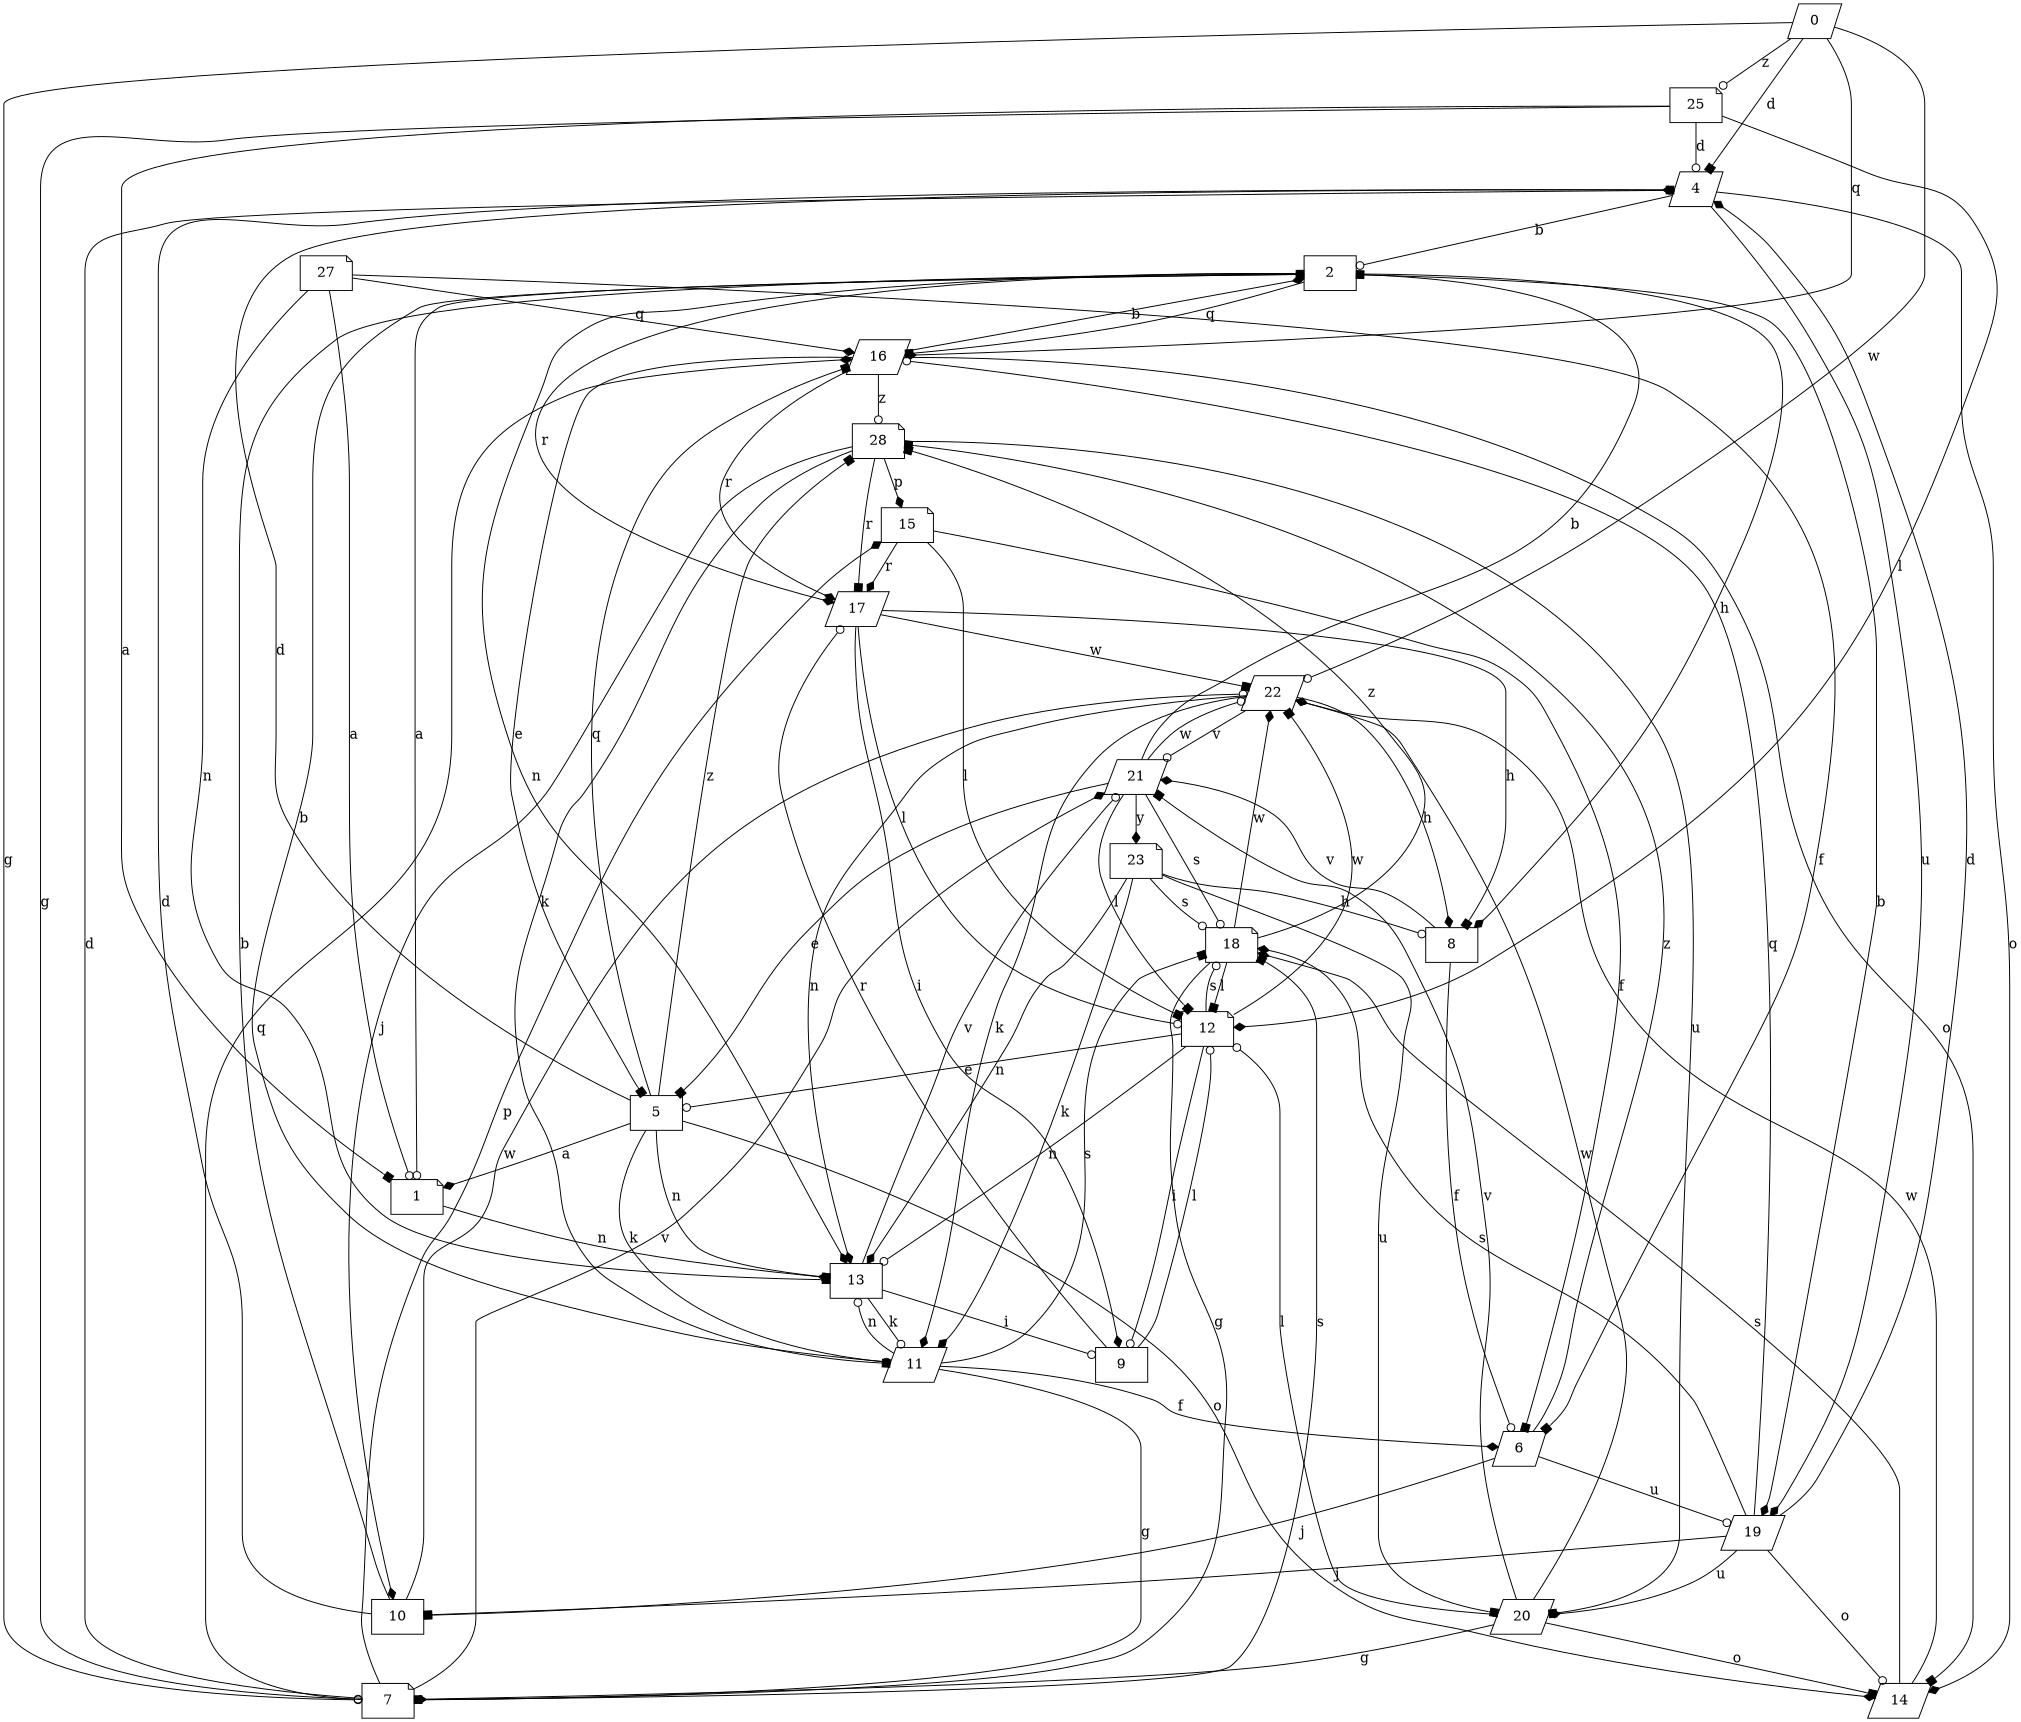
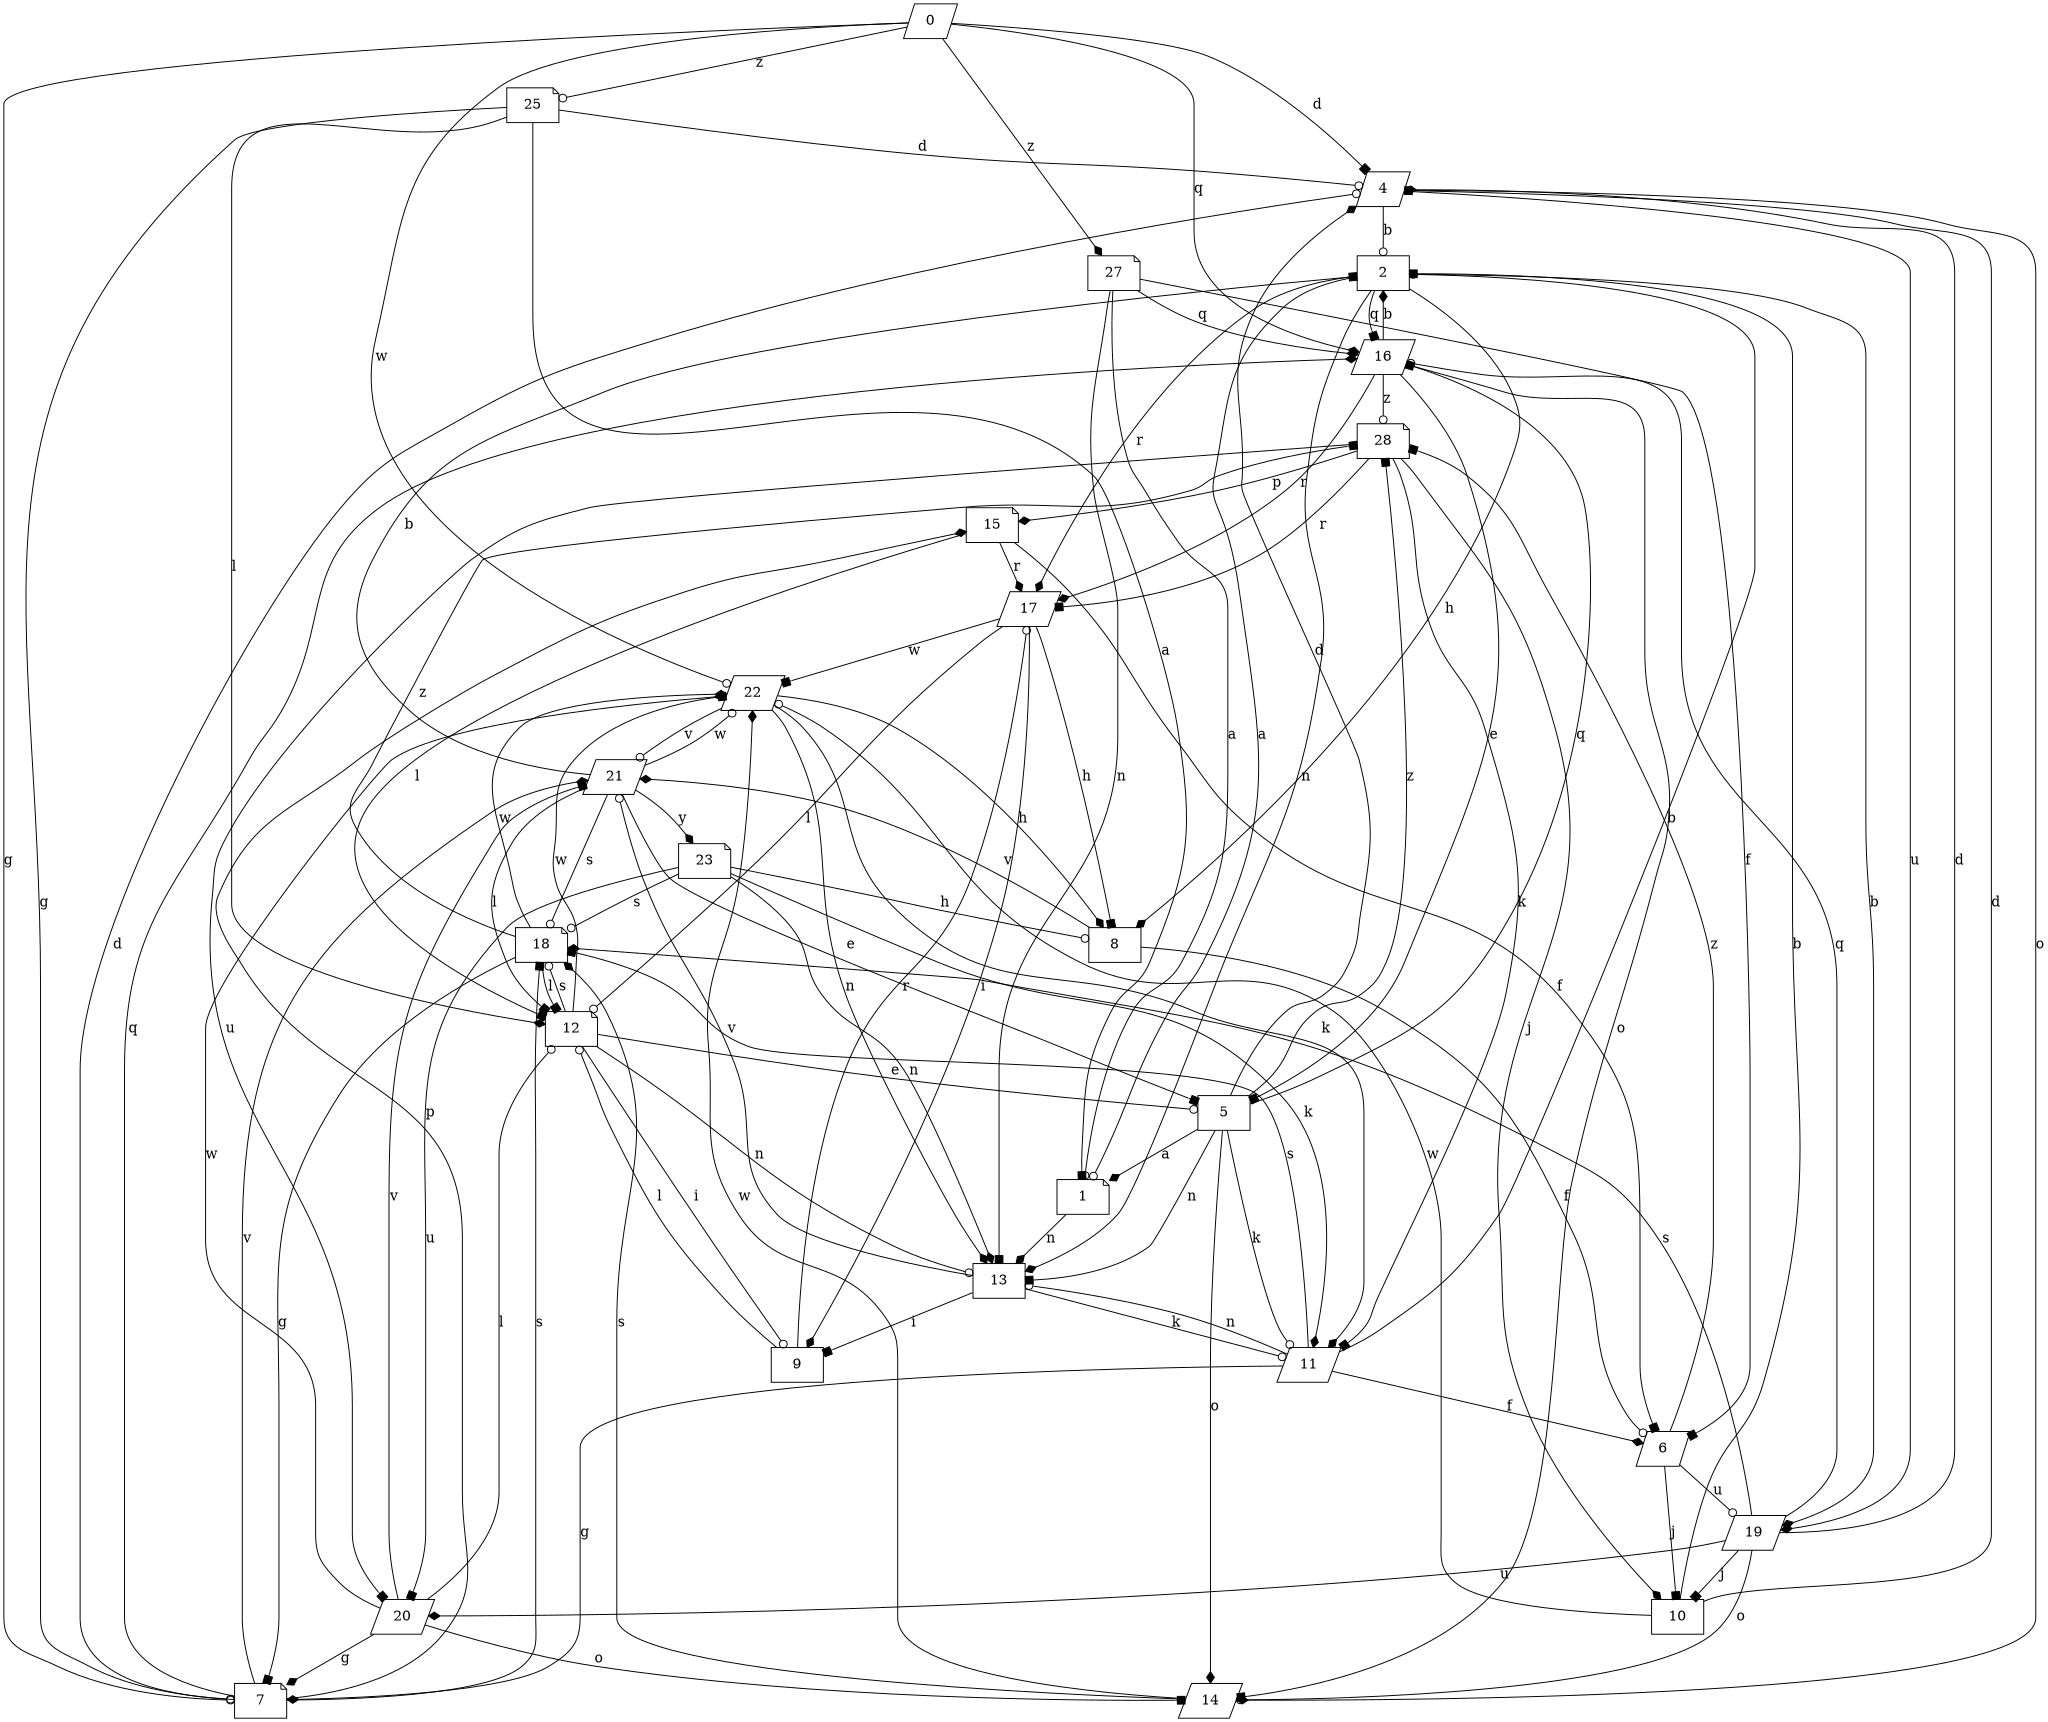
edge "0" -> "27": added, label "z"
edge "13" -> "9": arrowhead odot -> box
